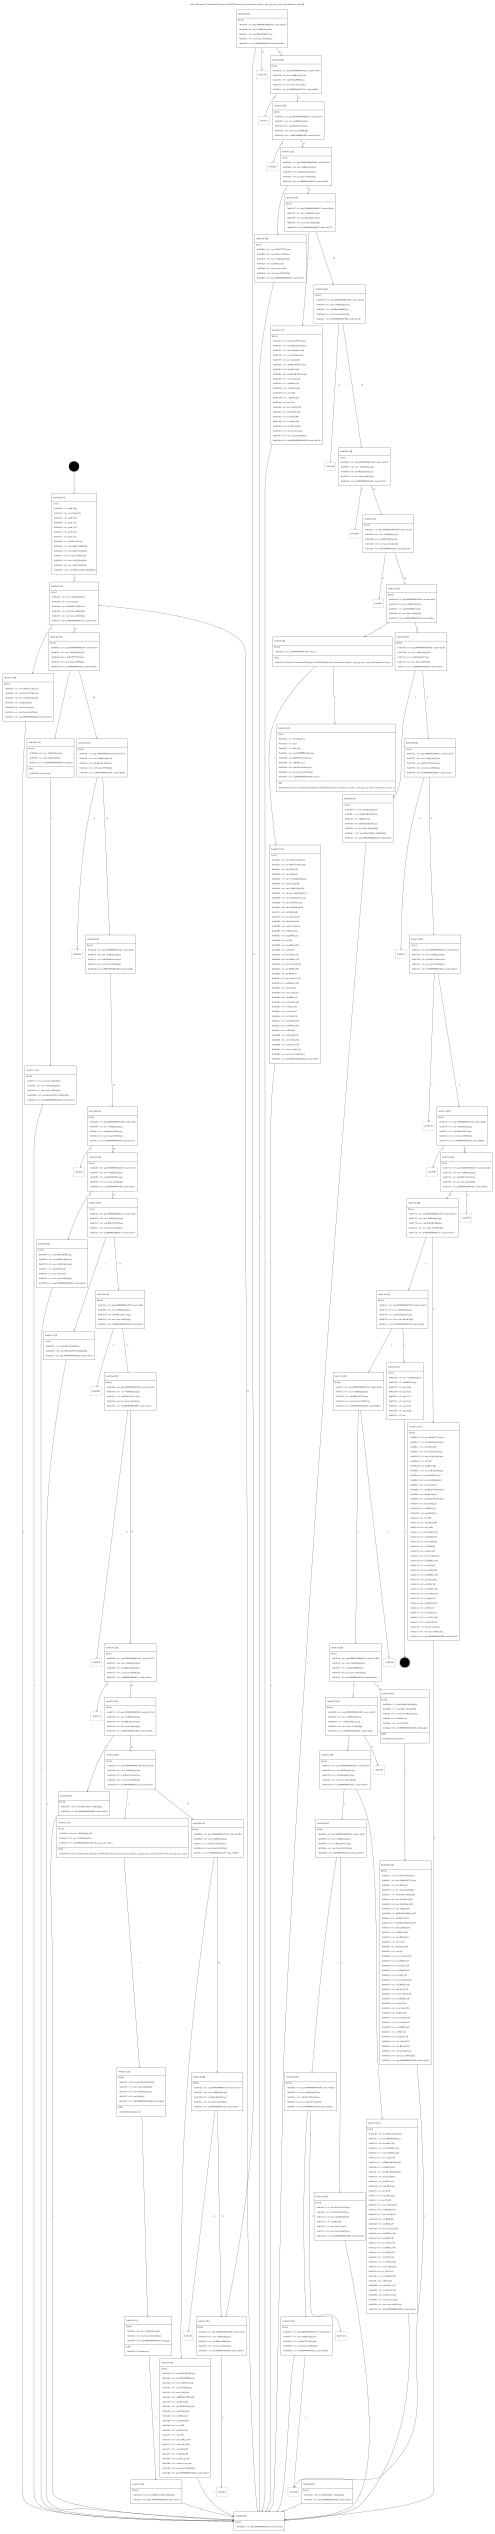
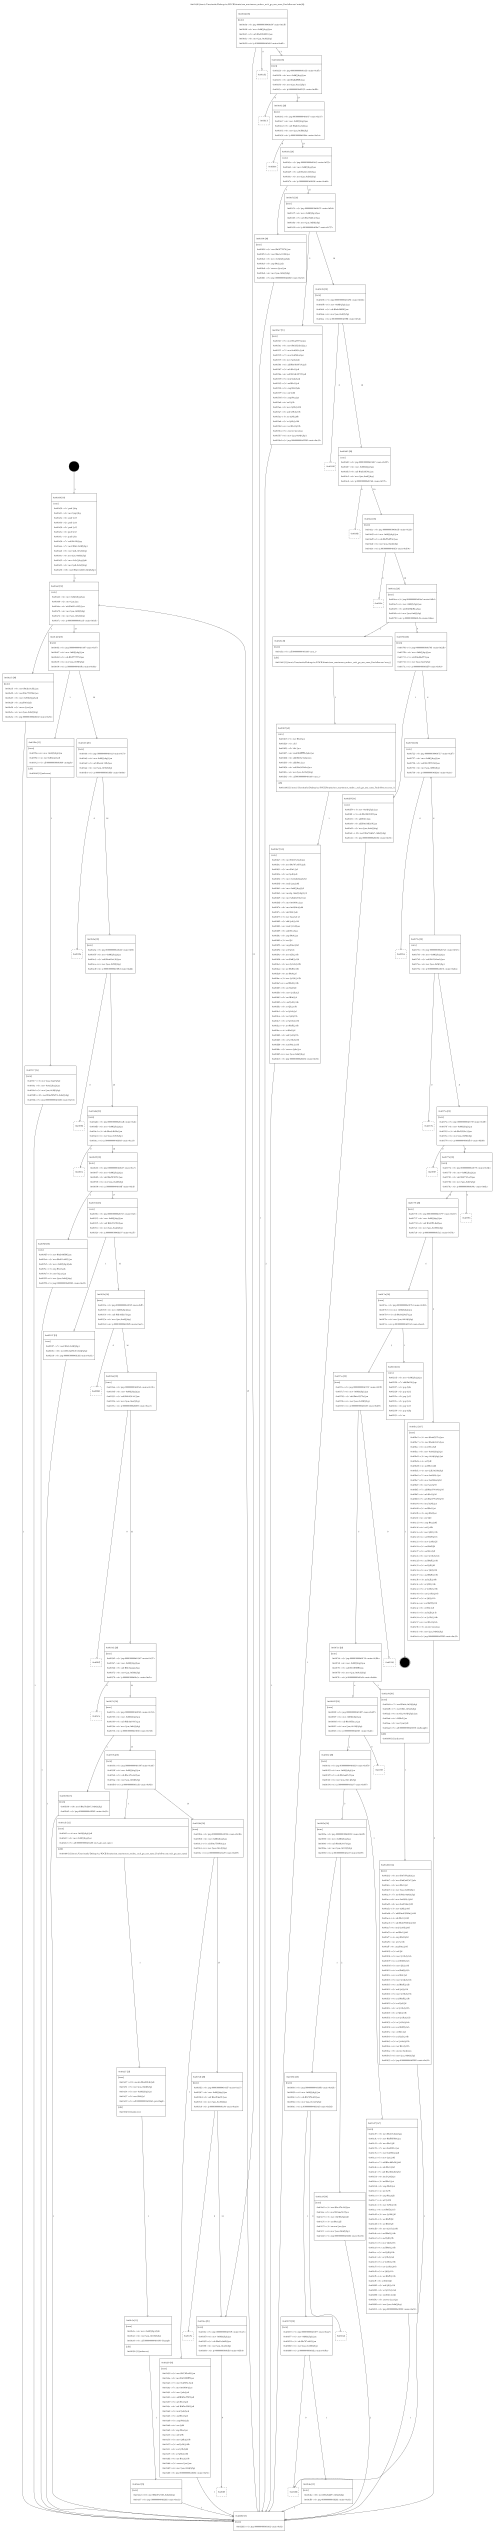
edge "0x401d1a [5]" -> "0x401d47 [163]": now "0x401d1f [40]" -> "0x401d47 [163]"
edge "0x401722 [28]" -> "0x40173e [28]": reversed
node "0x401f0d": added
edge "0x401872 [28]" -> "0x402282 [5]": now "0x401872 [28]" -> "0x401dea [15]"
